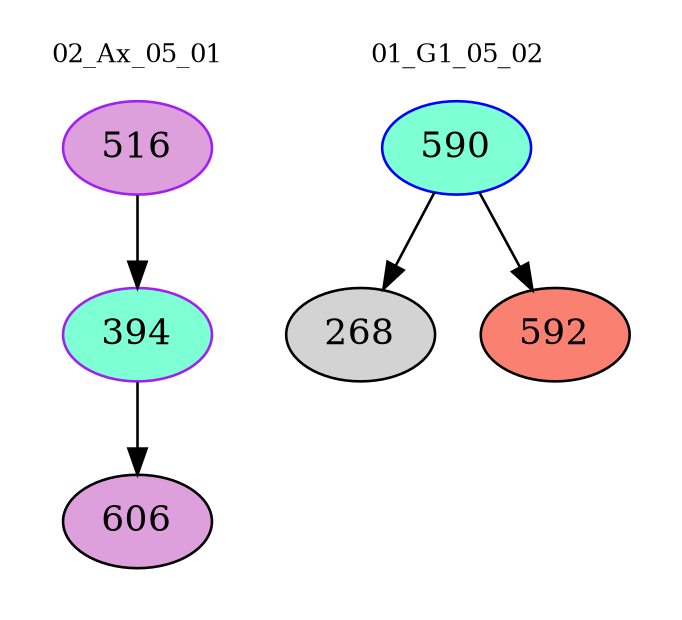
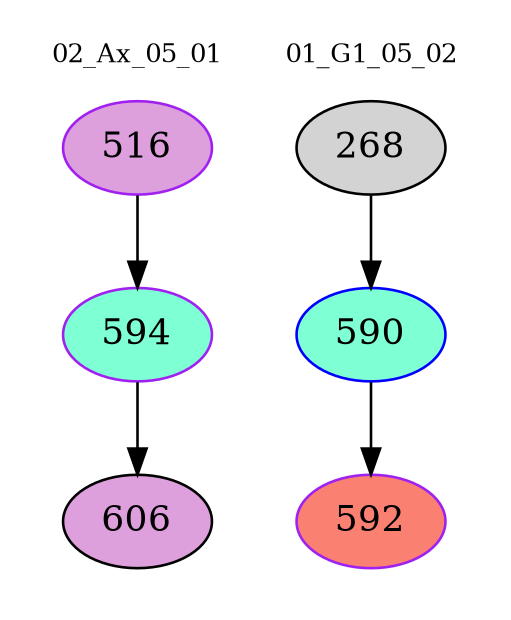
edge "590" -> "268": reversed
node "394": label "394" -> "594"
node "592": color black -> purple
